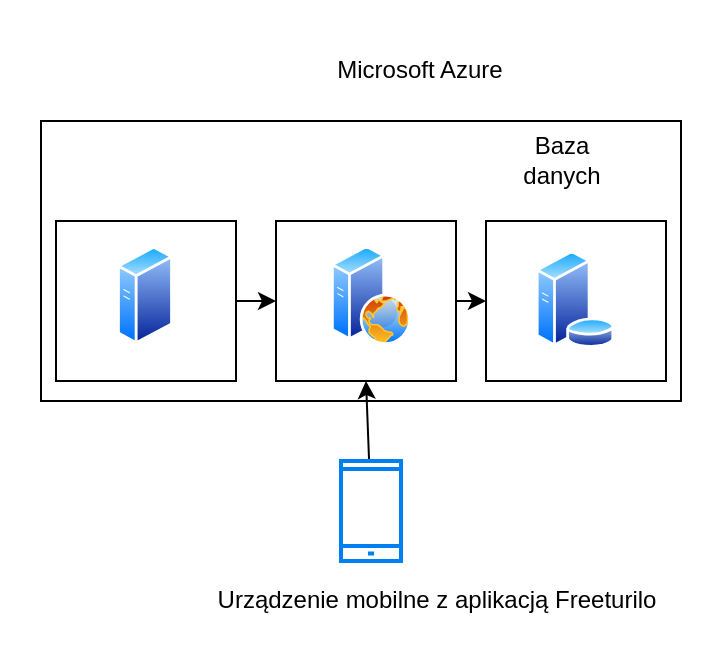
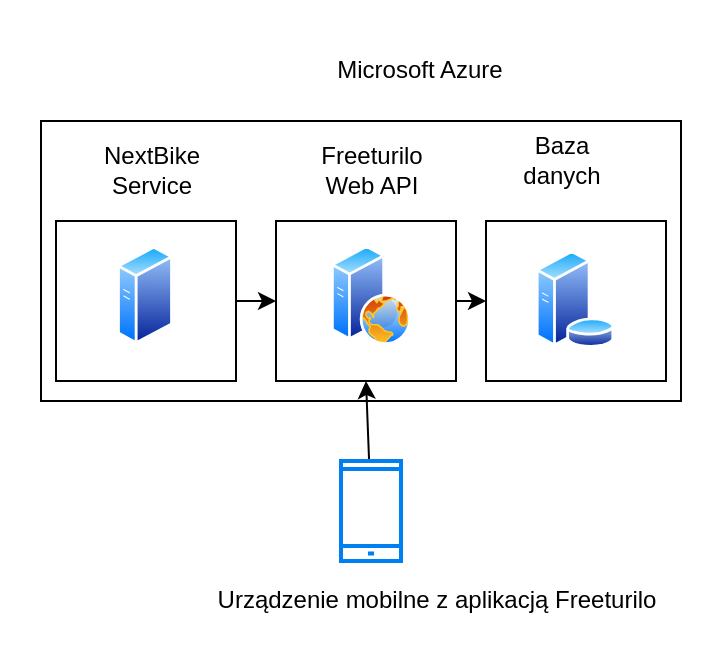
node "NextBike Service": added
node "Freeturilo Web API": added
